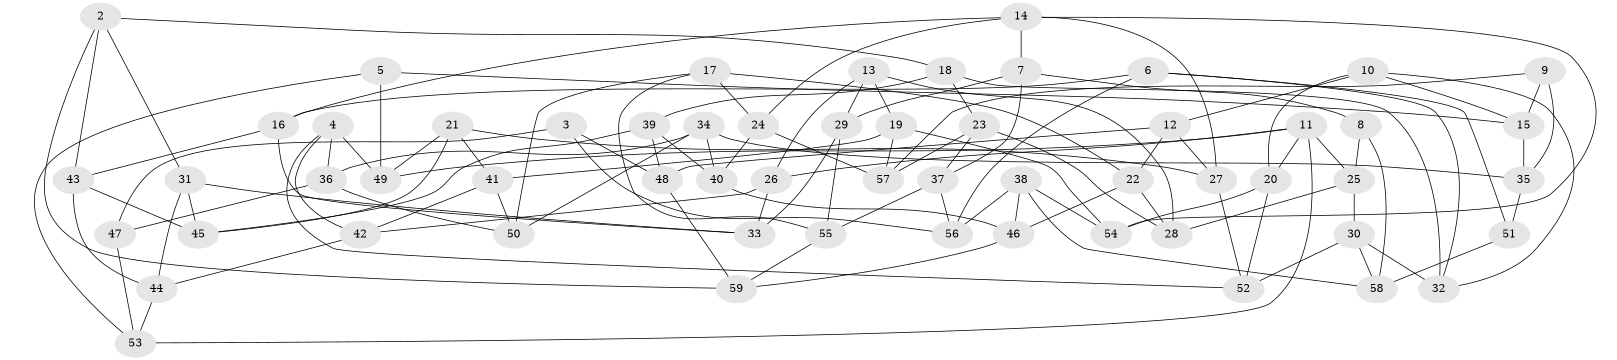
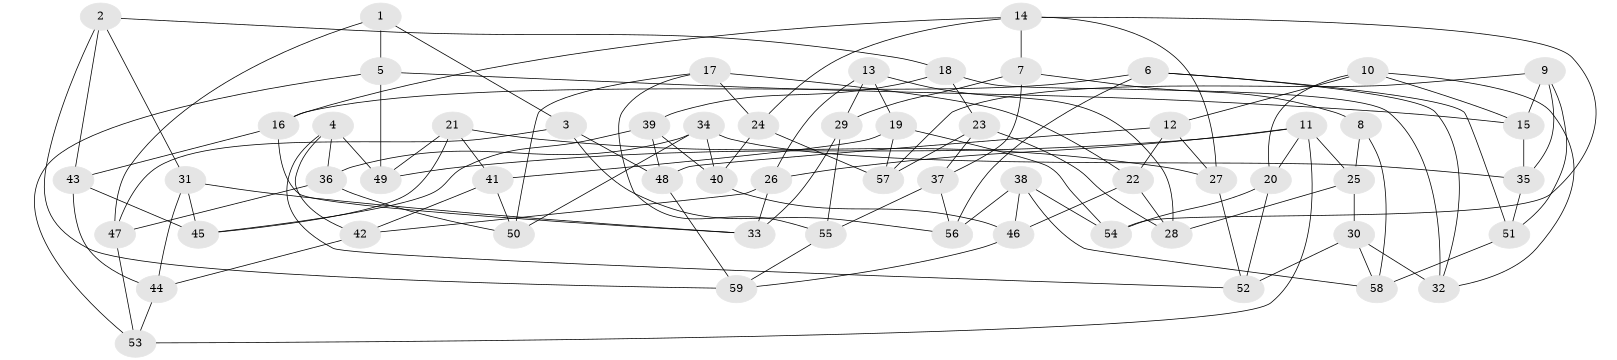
node "1": added
edge "9" -- "51": added
